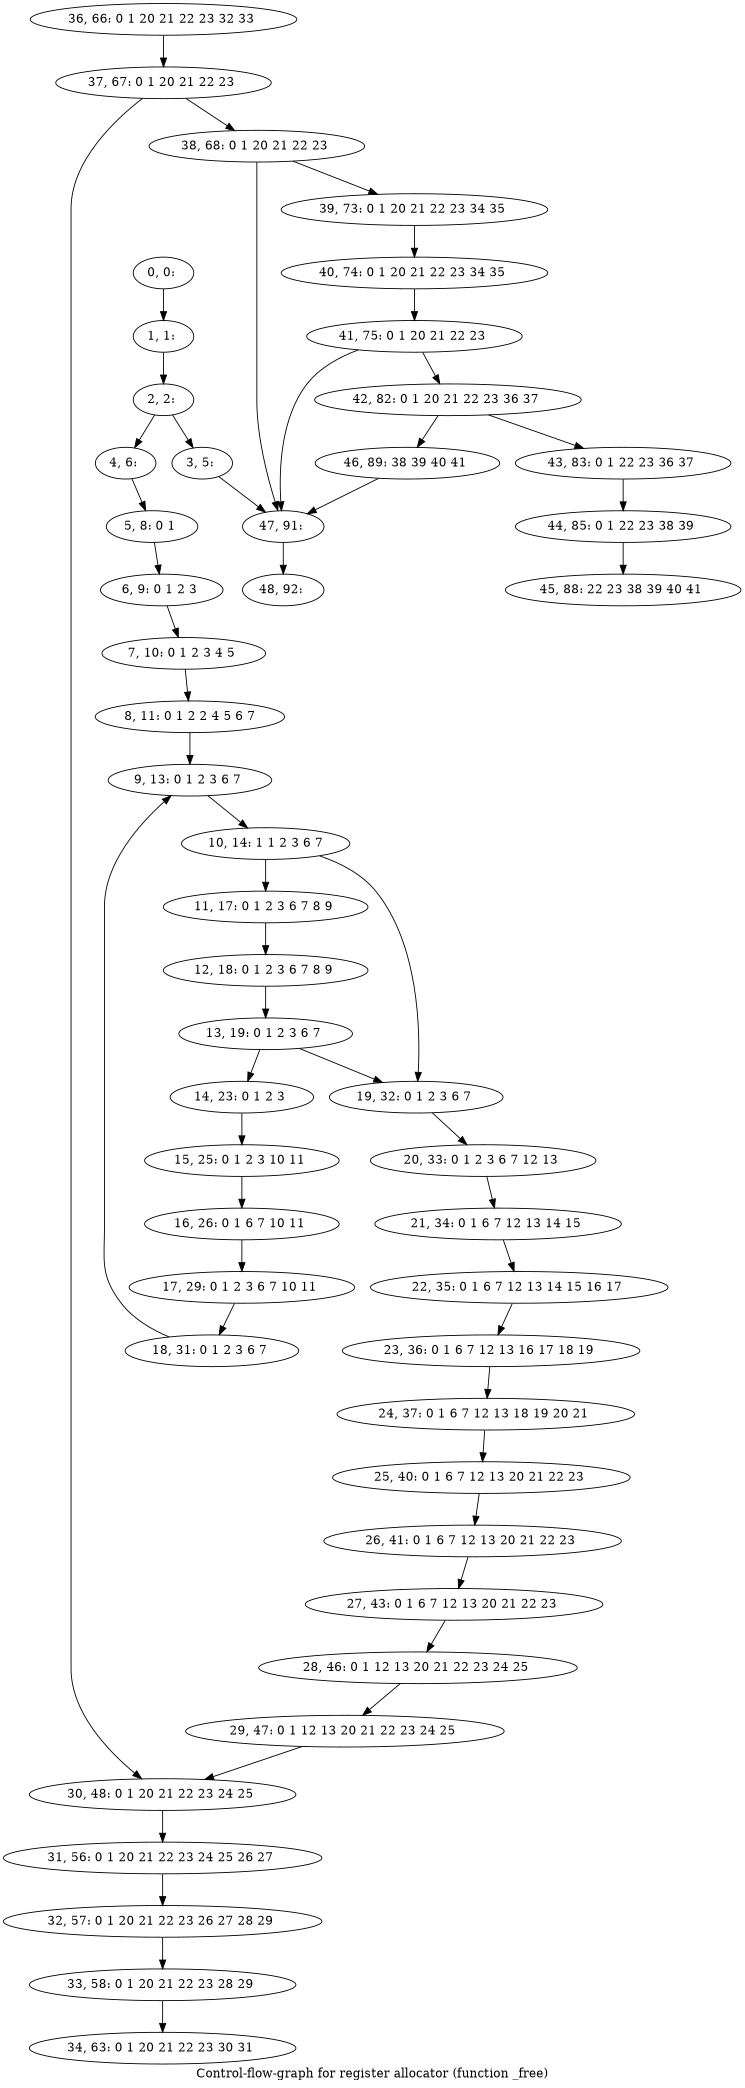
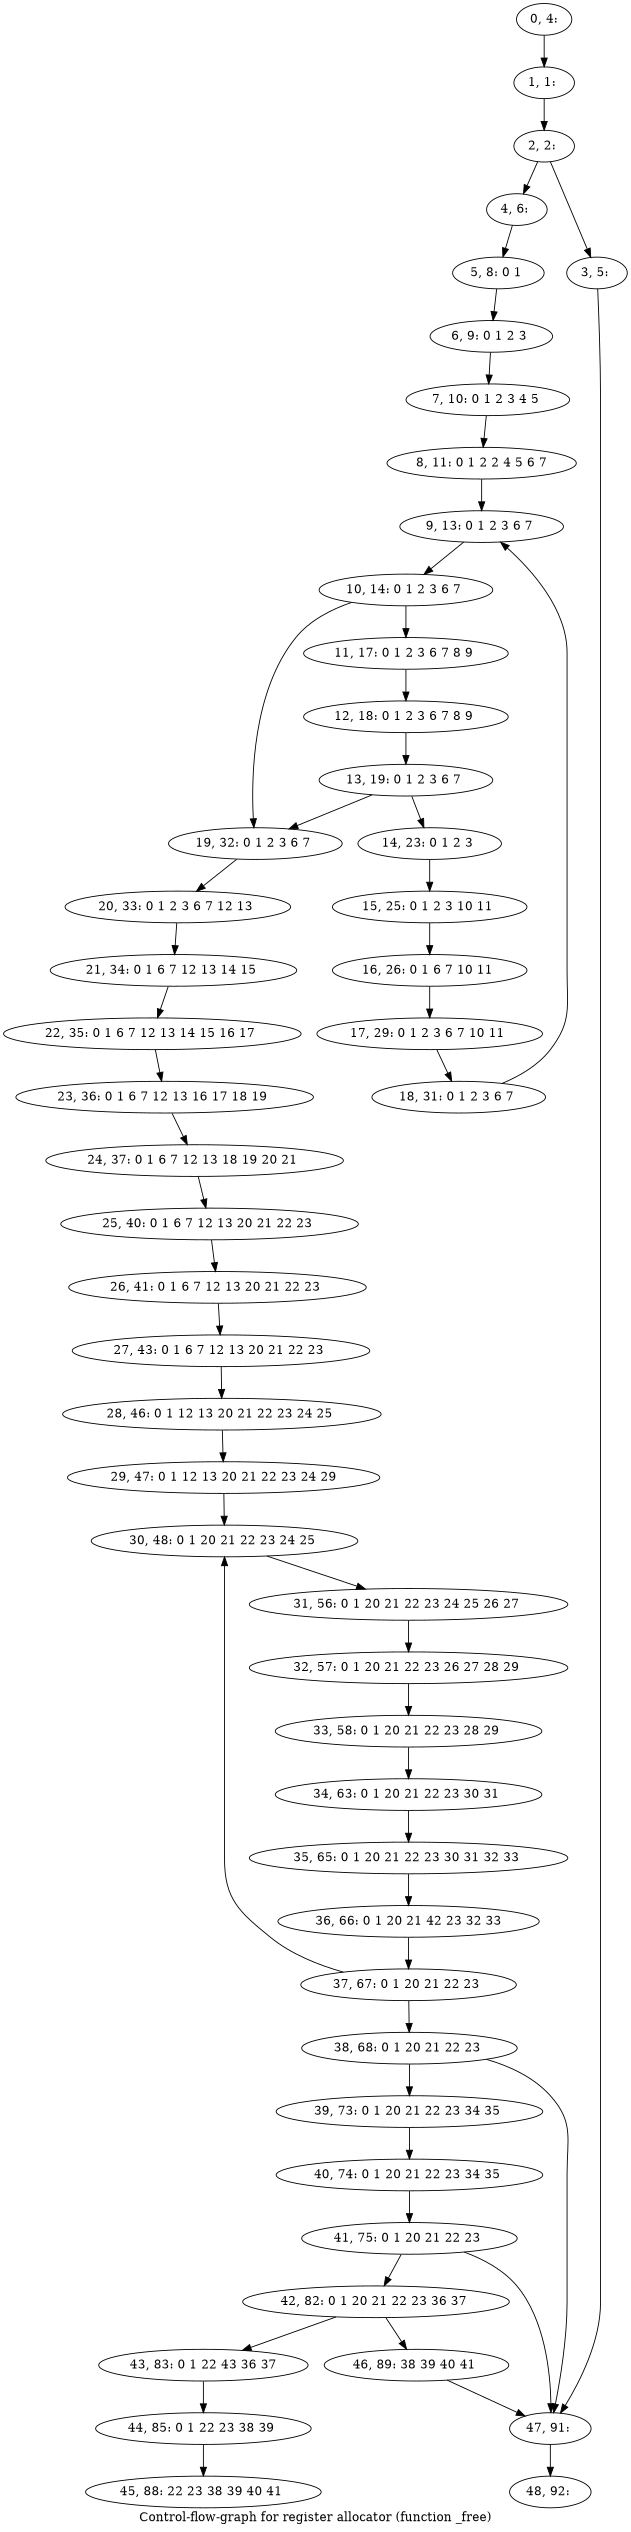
node "36, 66: 0 1 20 21 22 23 32 33": label "36, 66: 0 1 20 21 22 23 32 33" -> "36, 66: 0 1 20 21 42 23 32 33"
node "0, 0:": label "0, 0:" -> "0, 4:"
node "43, 83: 0 1 22 23 36 37": label "43, 83: 0 1 22 23 36 37" -> "43, 83: 0 1 22 43 36 37"
node "10, 14: 1 1 2 3 6 7": label "10, 14: 1 1 2 3 6 7" -> "10, 14: 0 1 2 3 6 7"
node "29, 47: 0 1 12 13 20 21 22 23 24 25": label "29, 47: 0 1 12 13 20 21 22 23 24 25" -> "29, 47: 0 1 12 13 20 21 22 23 24 29"
node "35, 65: 0 1 20 21 22 23 30 31 32 33": added
